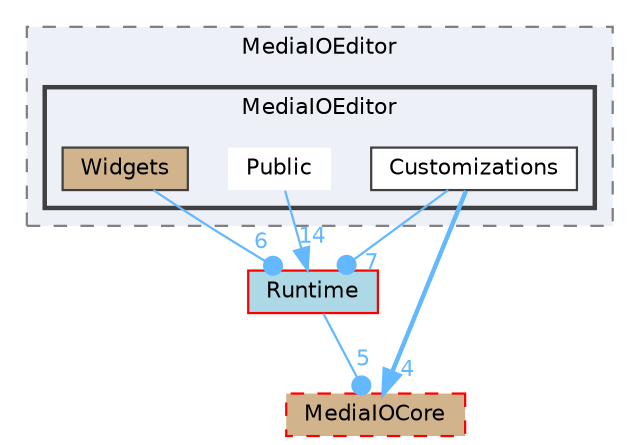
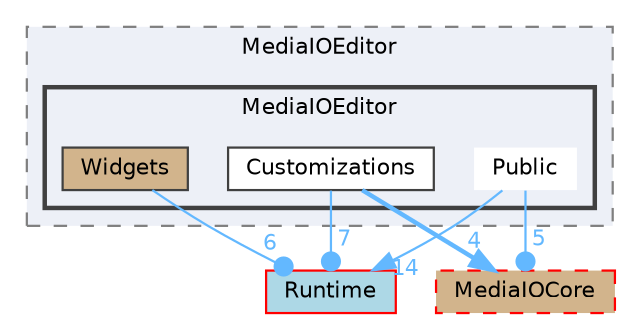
edge "Runtime" -> "MediaIOCore": now "Public" -> "MediaIOCore"
